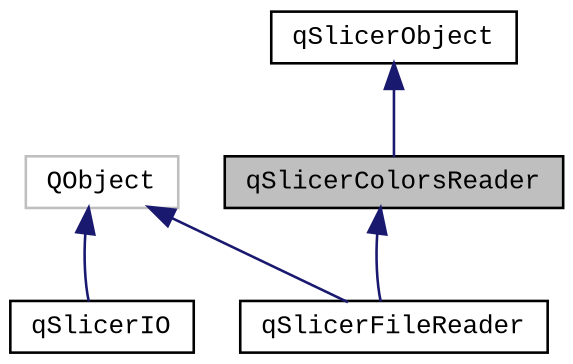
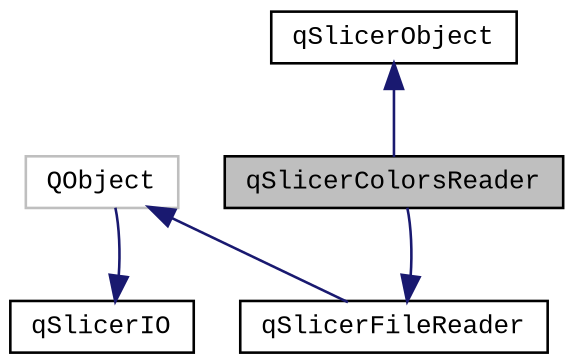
edge "qSlicerIO" -> "QObject": reversed
edge "qSlicerFileReader" -> "qSlicerColorsReader": reversed
